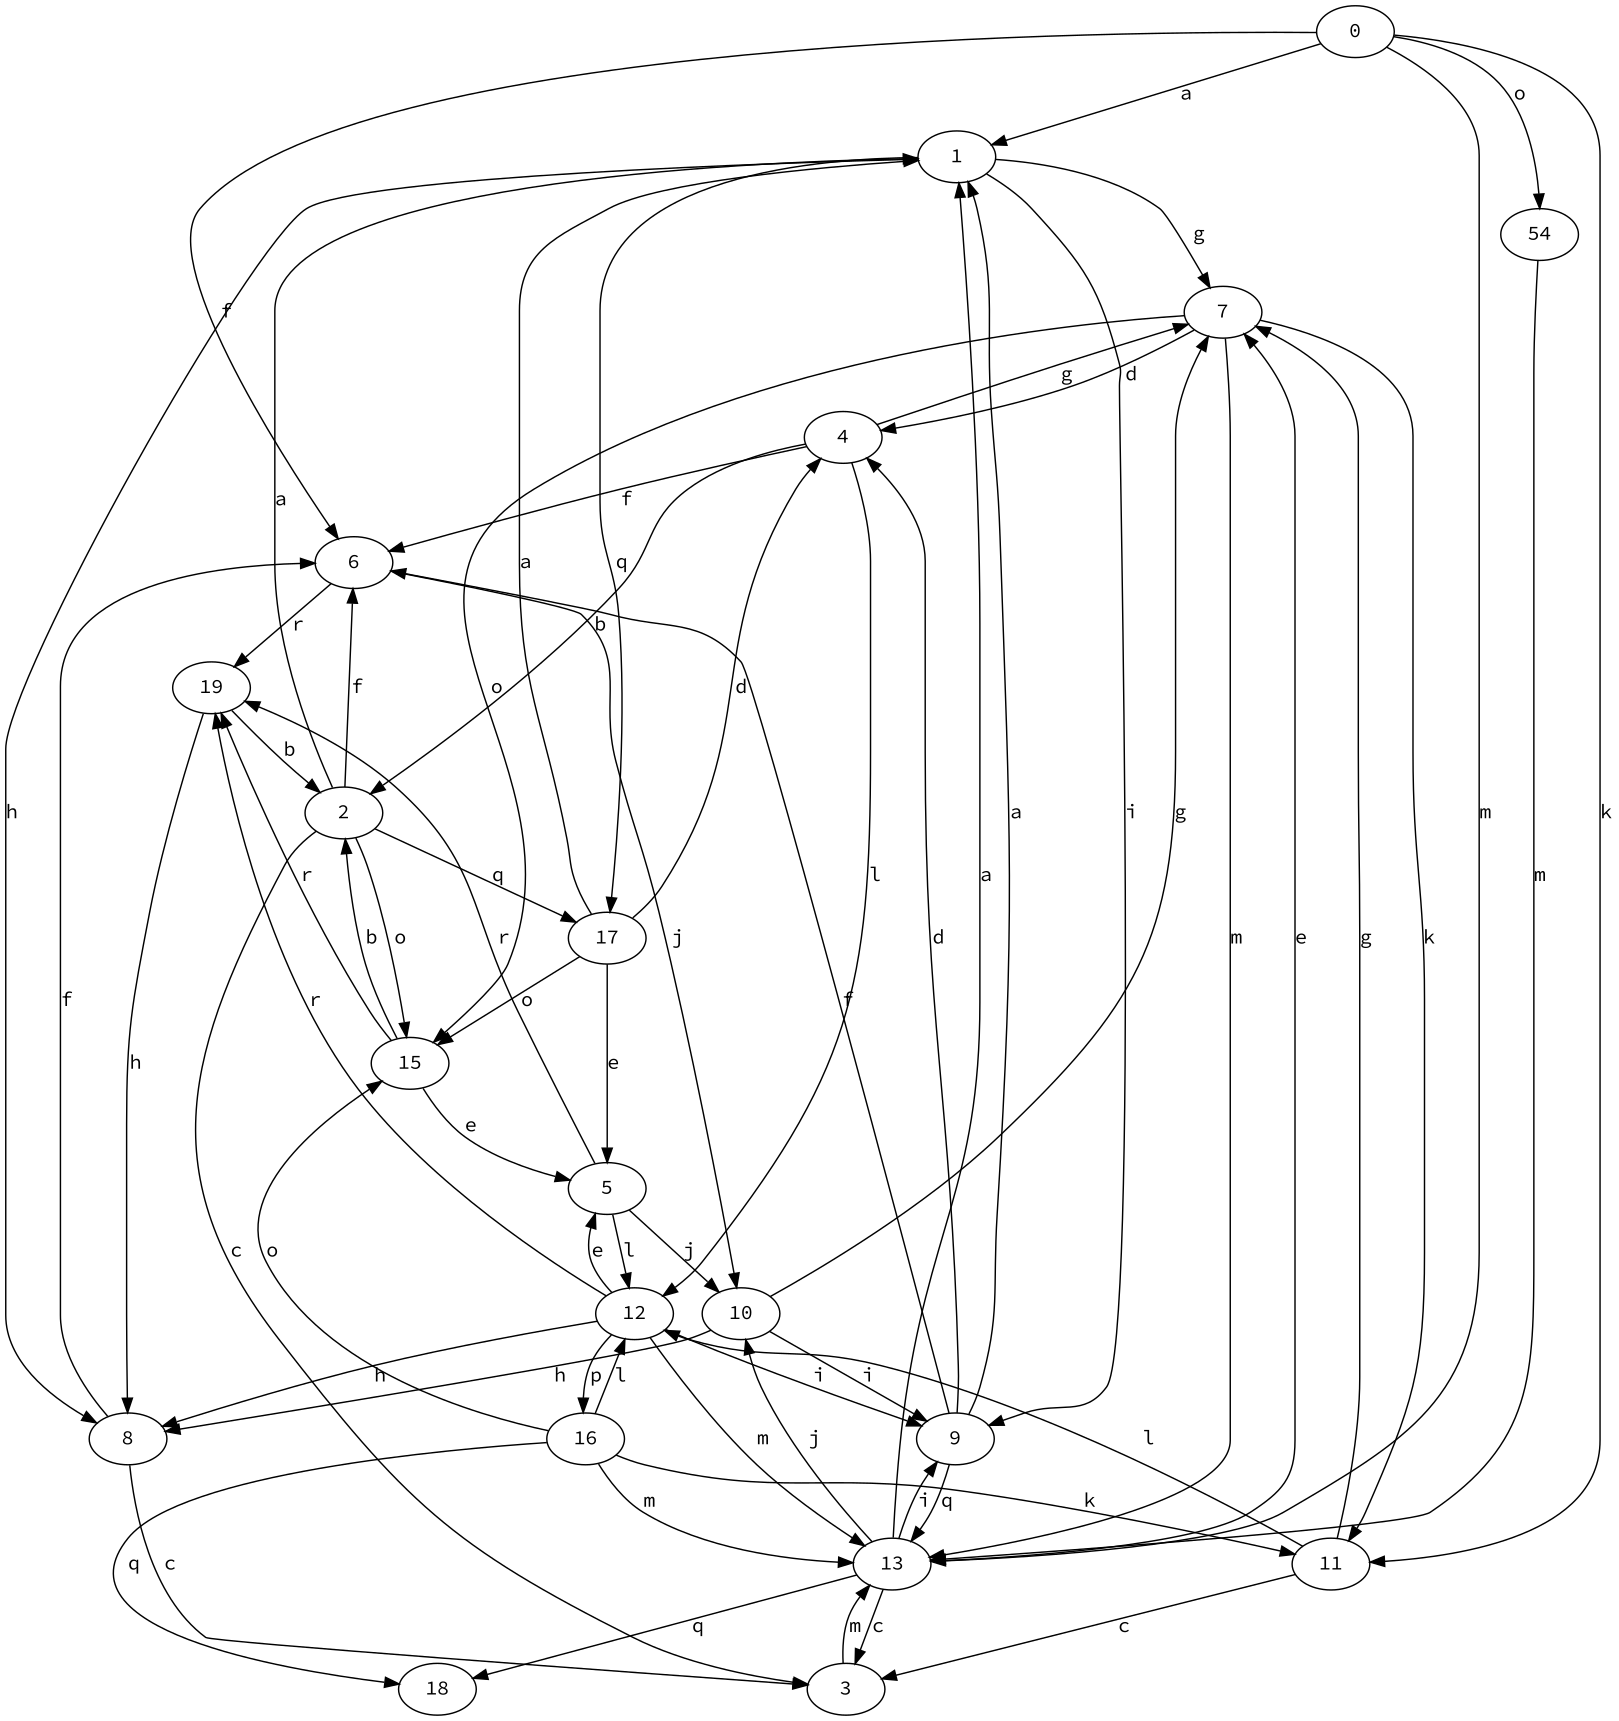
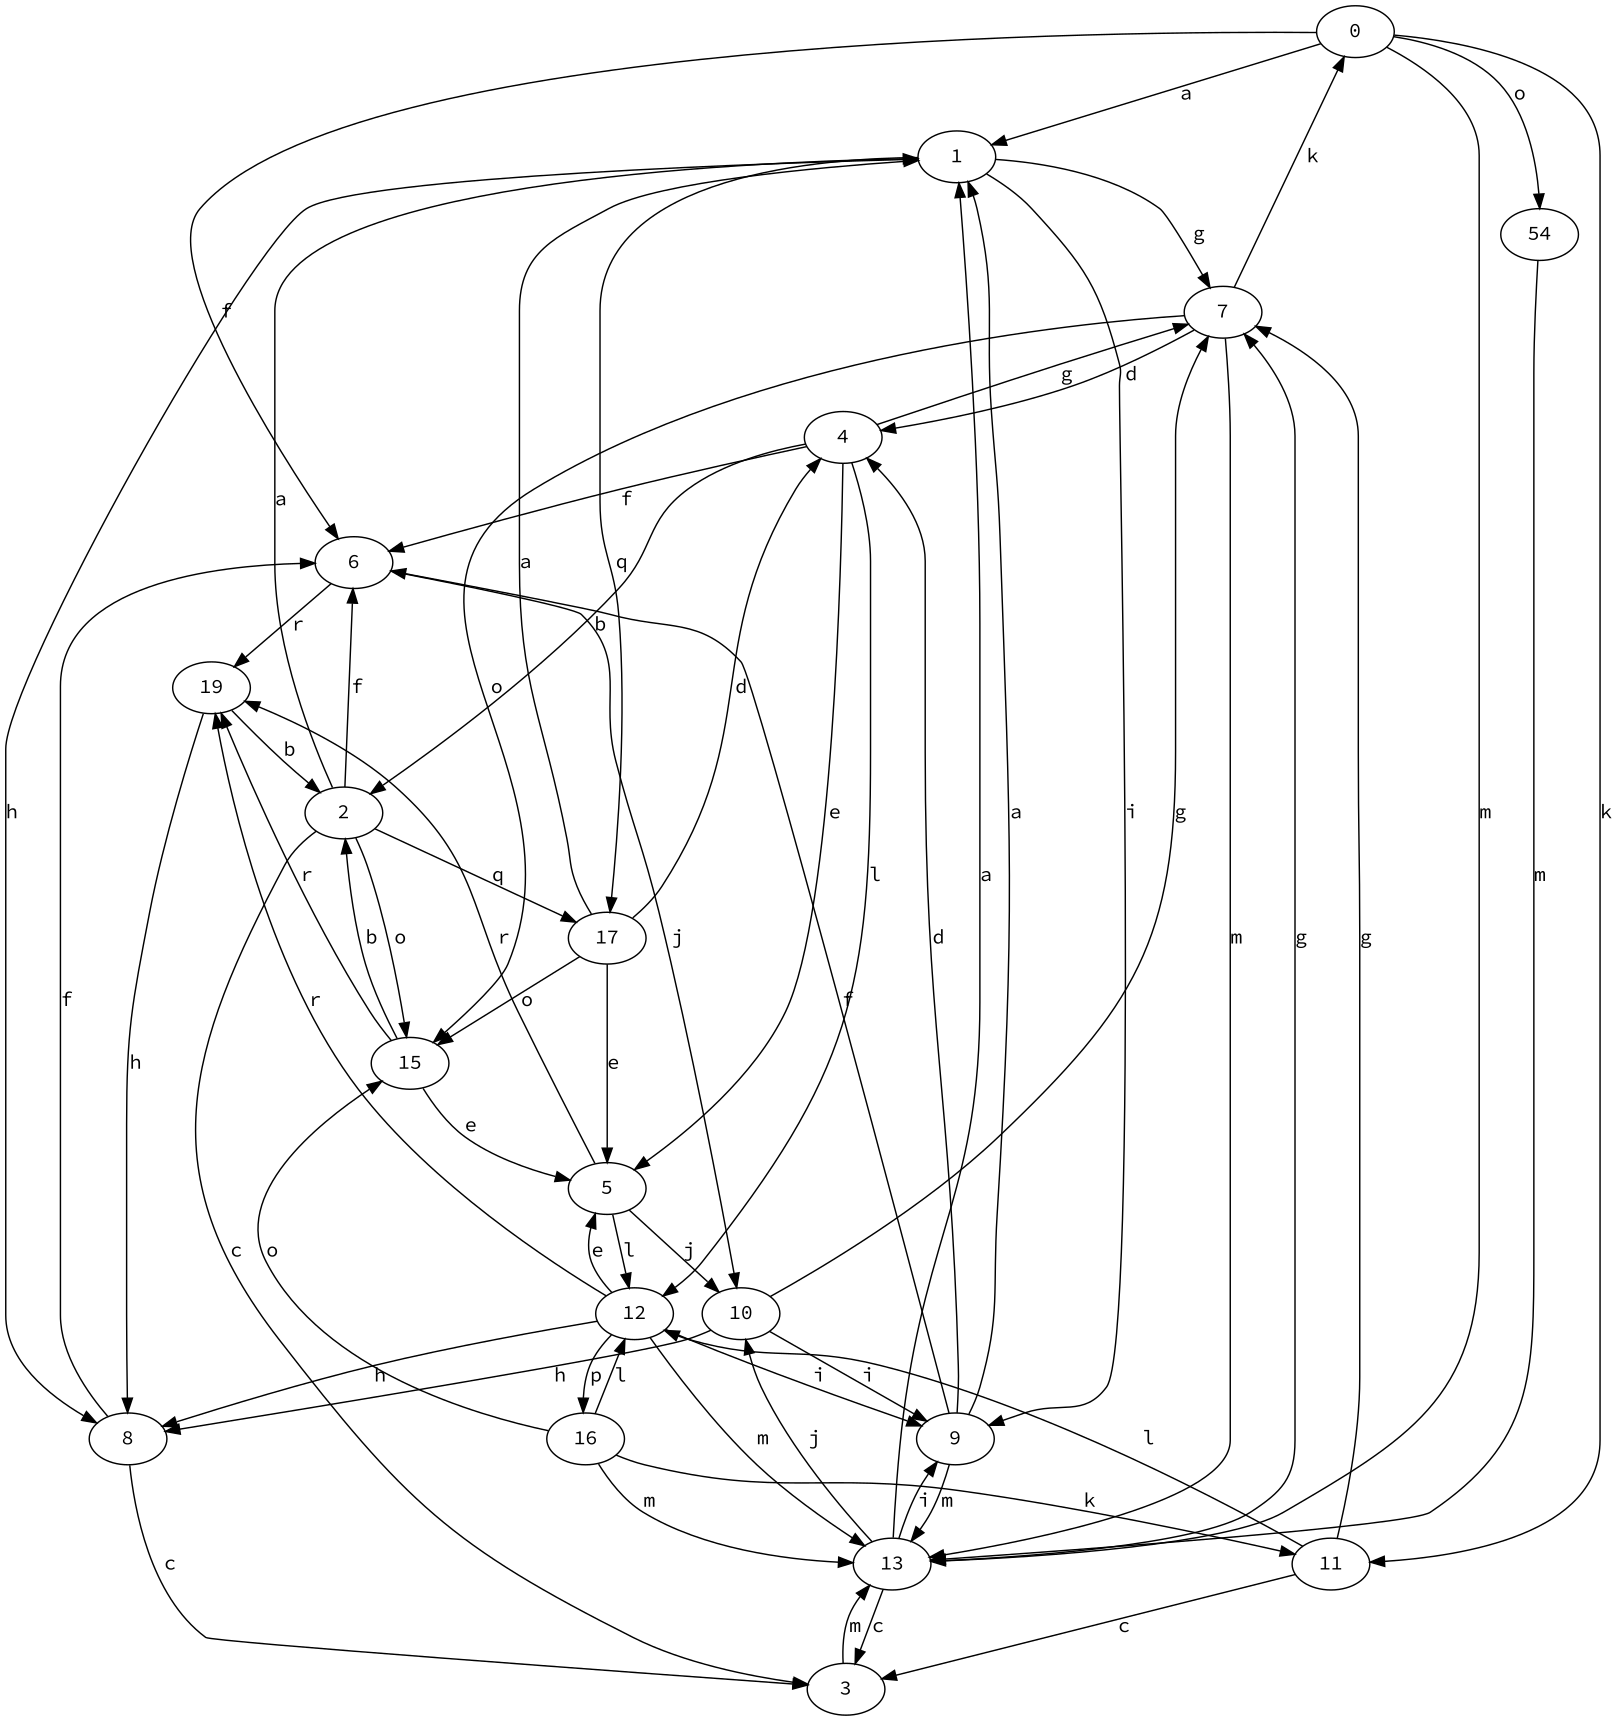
edge "4" -> "5": added, label "e"
edge "7" -> "11": now "7" -> "0"
edge "13" -> "7": label "e" -> "g"
edge "9" -> "13": label "q" -> "m"
node "18": removed
